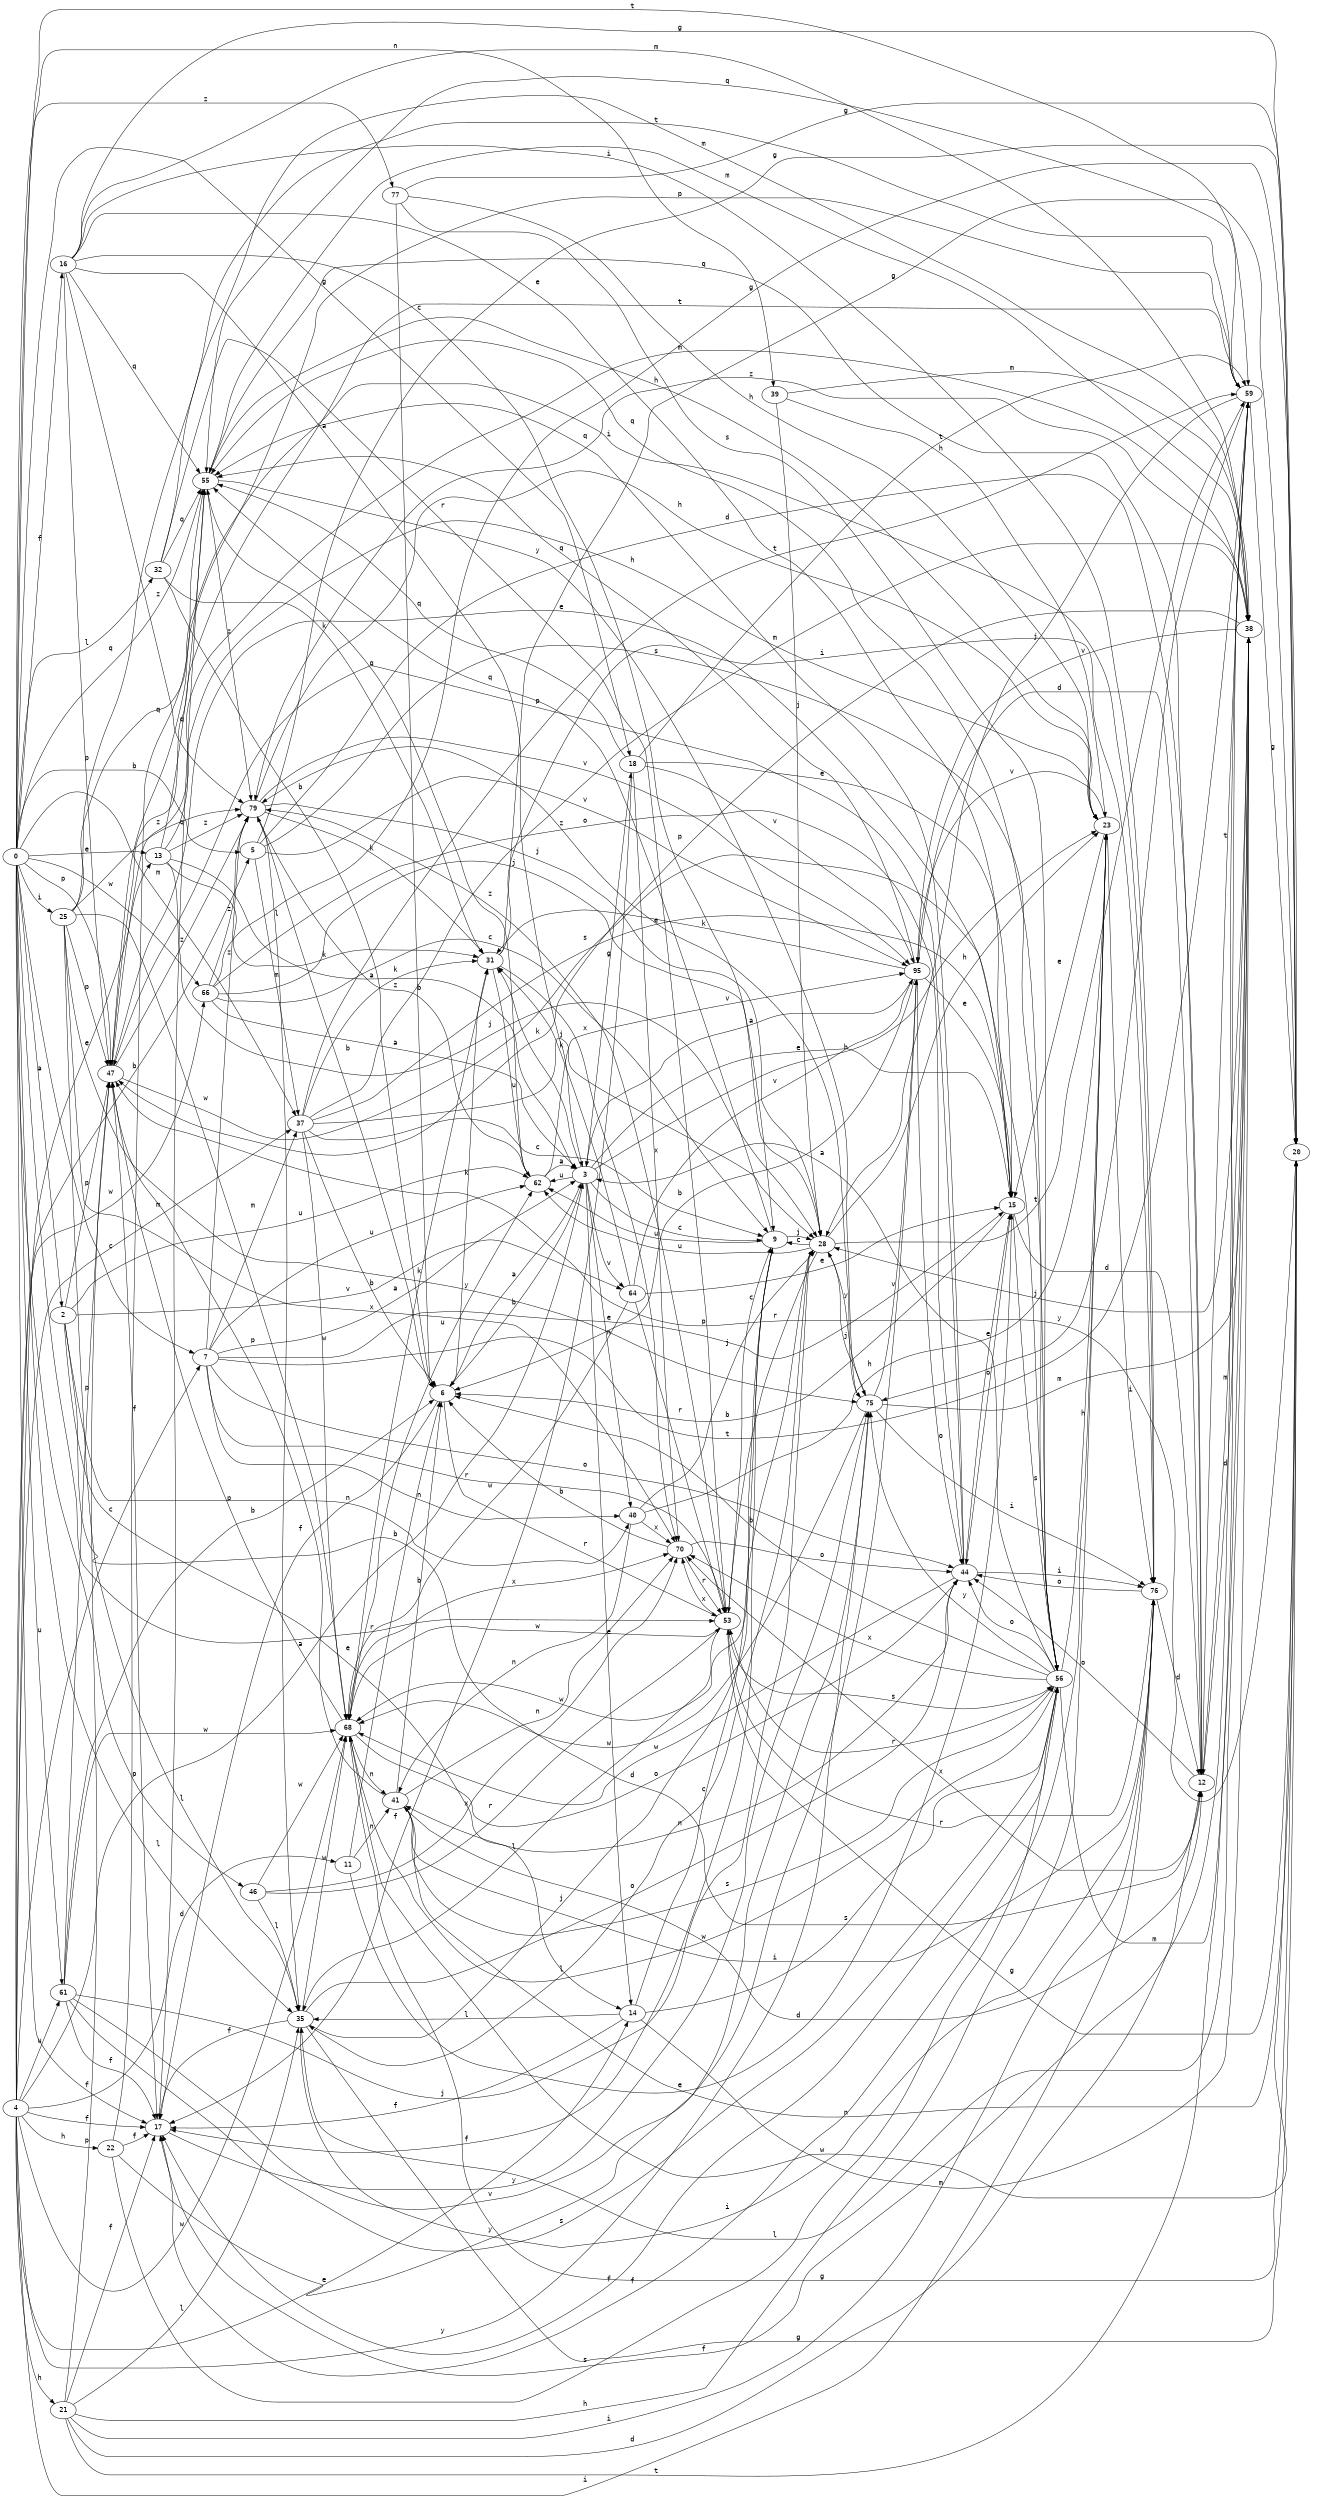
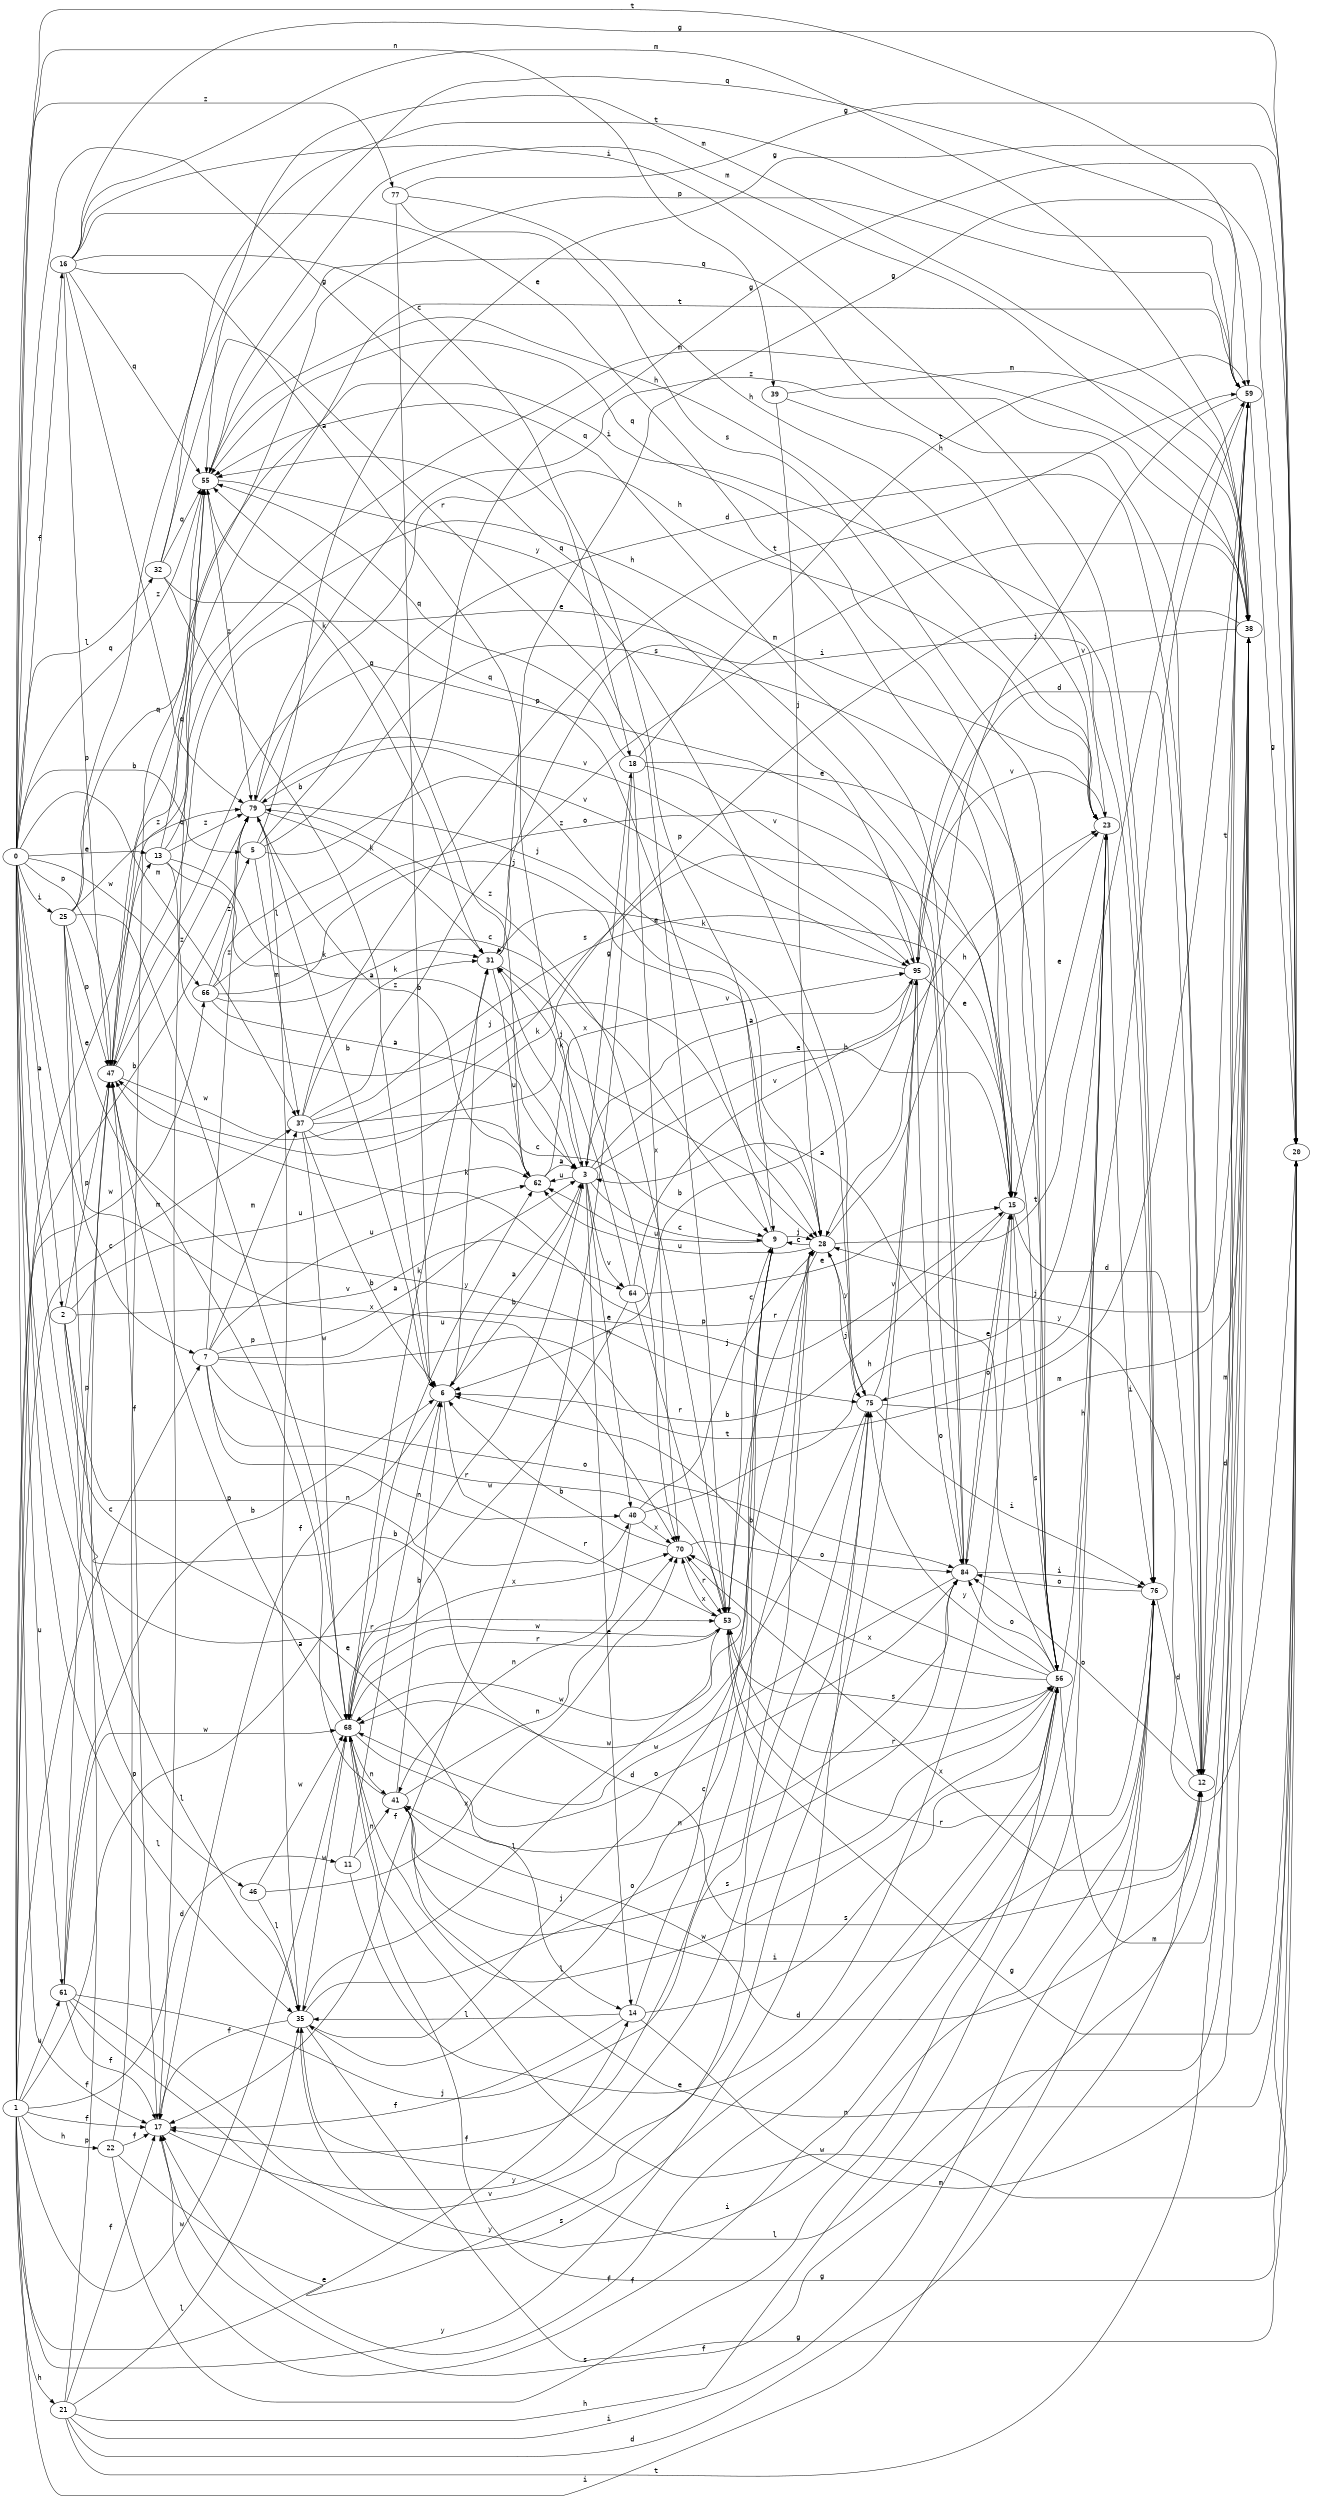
node "44": label "44" -> "84"
edge "46" -> "53": now "68" -> "53"
node "4": label "4" -> "1"
